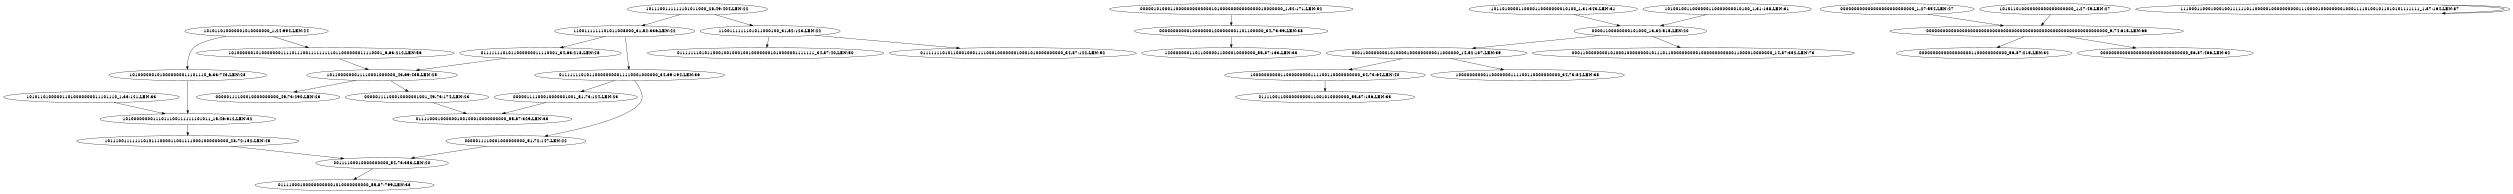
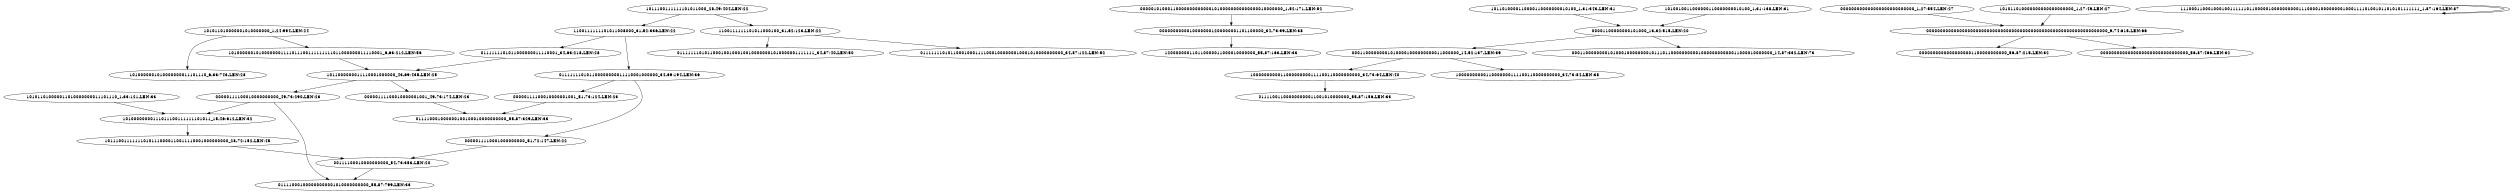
edge "1010000001010000000011101110_6-33:743-LEN:28" -> "10100000000111011100111111101011_15-46:612-LEN:32": now "00000111100010000000000_49-73:290-LEN:23" -> "10100000000111011100111111101011_15-46:612-LEN:32"
edge "00000111100010000000000_49-73:290-LEN:23" -> "011110001000000000001010000000000_55-87:799-LEN:33": added
